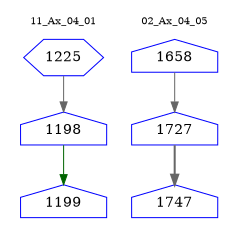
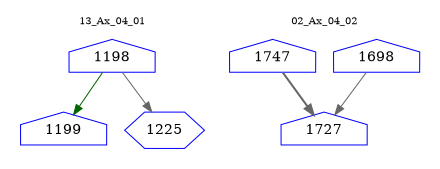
cluster "11_Ax_04_01": label "11_Ax_04_01" -> "13_Ax_04_01"
cluster "02_Ax_04_05": label "02_Ax_04_05" -> "02_Ax_04_02"
node "1658": label "1658" -> "1698"
edge "1225" -> "1198": reversed
edge "1727" -> "1747": reversed
